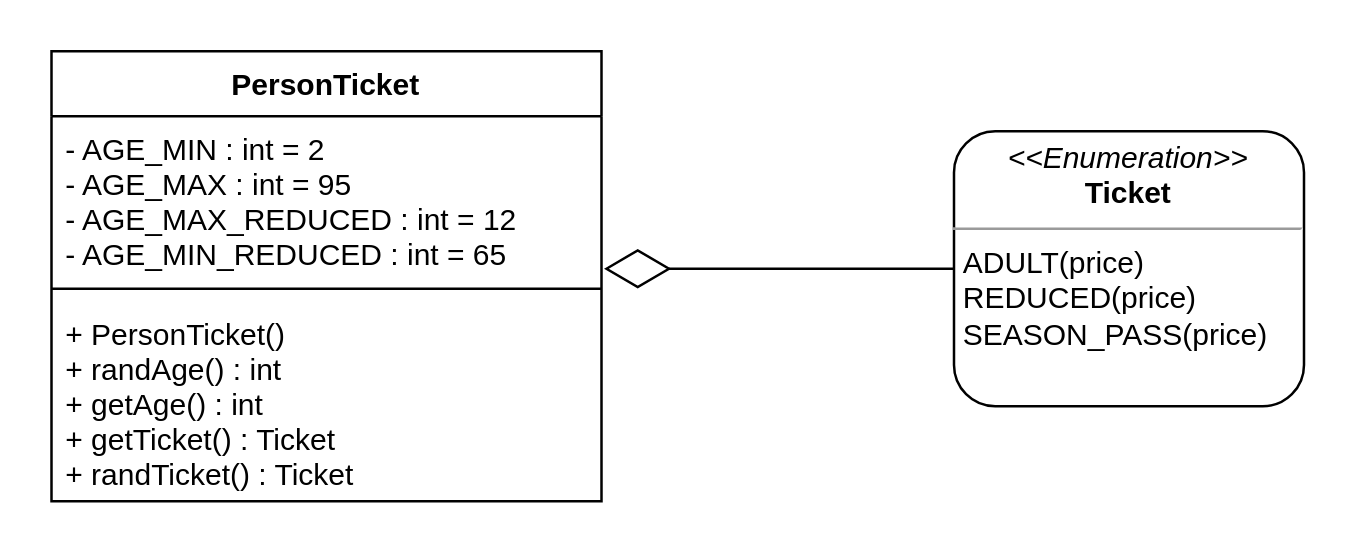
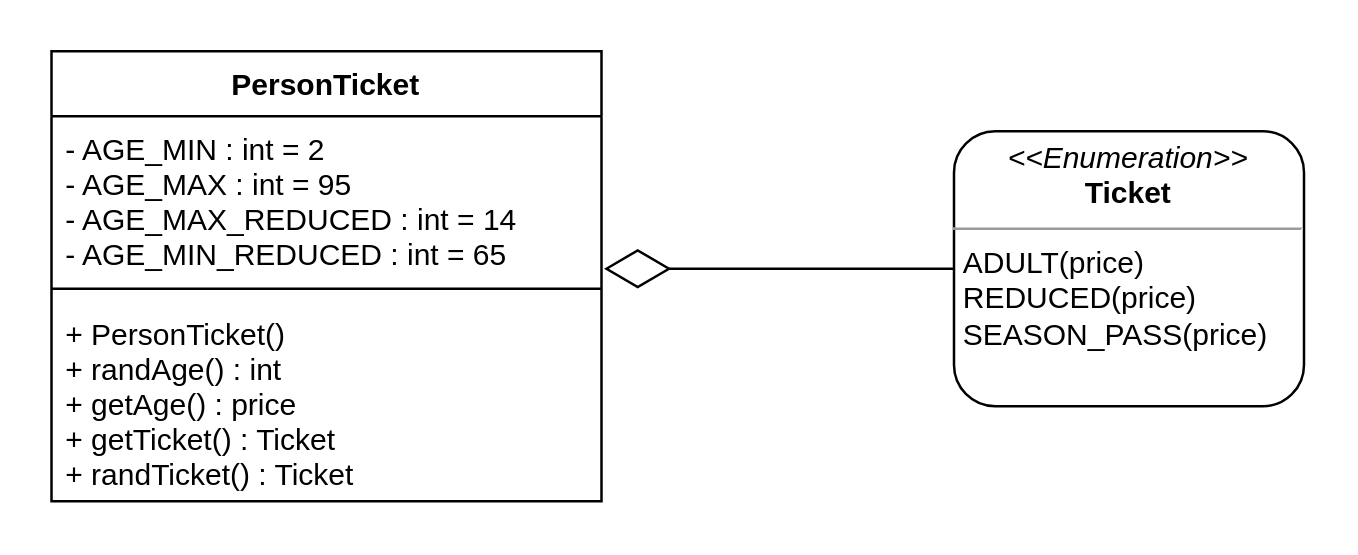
node "- AGE_MIN : int = 2 - AGE_MAX : int = 95 - AGE_MAX_REDUCED : int = 12 - AGE_MIN_REDUCED : int = 65": label "- AGE_MIN : int = 2 - AGE_MAX : int = 95 - AGE_MAX_REDUCED : int = 12 - AGE_MIN_REDUCED : int = 65" -> "- AGE_MIN : int = 2 - AGE_MAX : int = 95 - AGE_MAX_REDUCED : int = 14 - AGE_MIN_REDUCED : int = 65"
node "+ PersonTicket() + randAge() : int + getAge() : int + getTicket() : Ticket + randTicket() : Ticket": label "+ PersonTicket() + randAge() : int + getAge() : int + getTicket() : Ticket + randTicket() : Ticket" -> "+ PersonTicket() + randAge() : int + getAge() : price + getTicket() : Ticket + randTicket() : Ticket"
